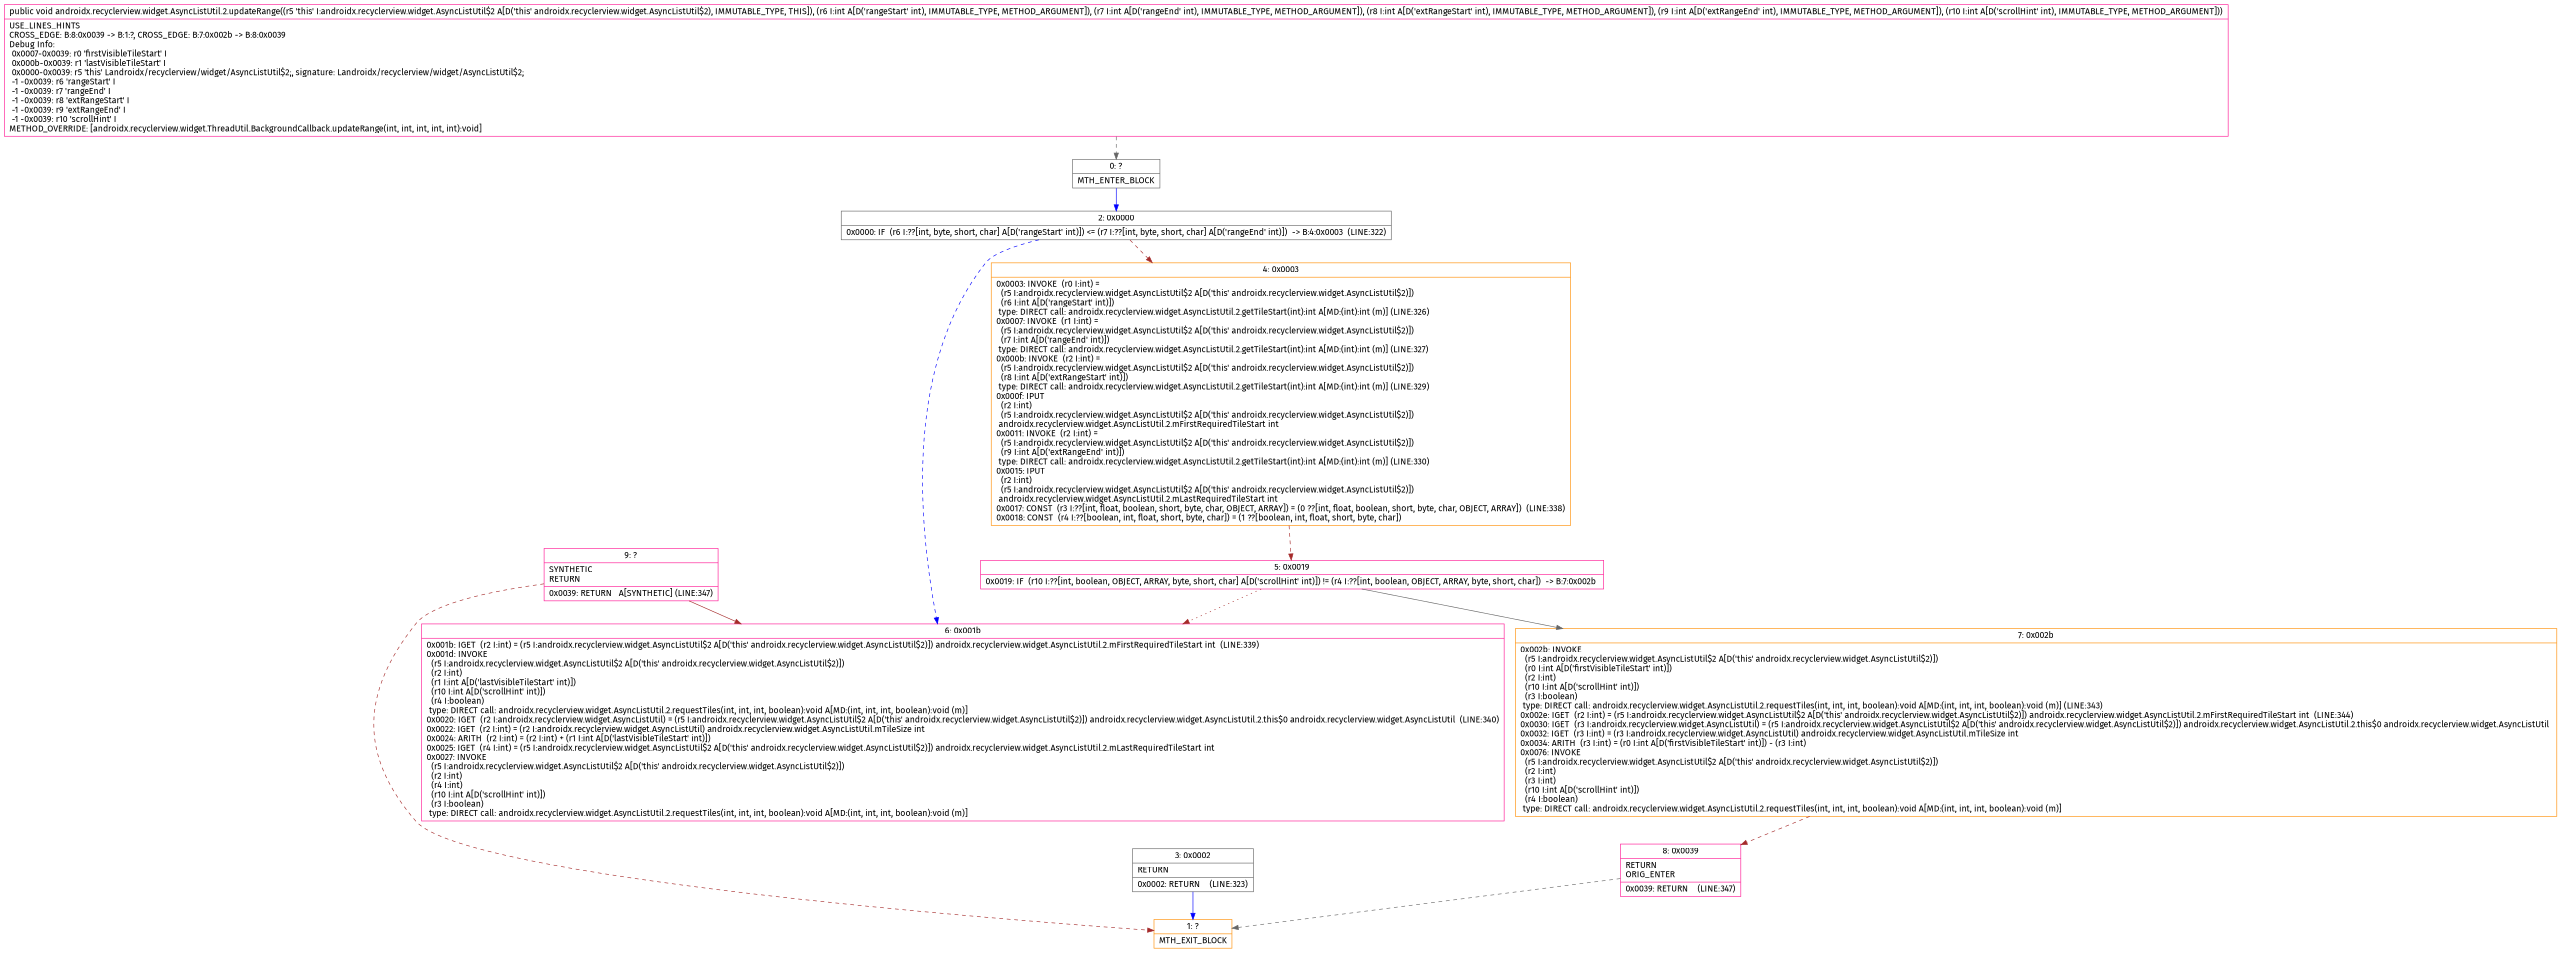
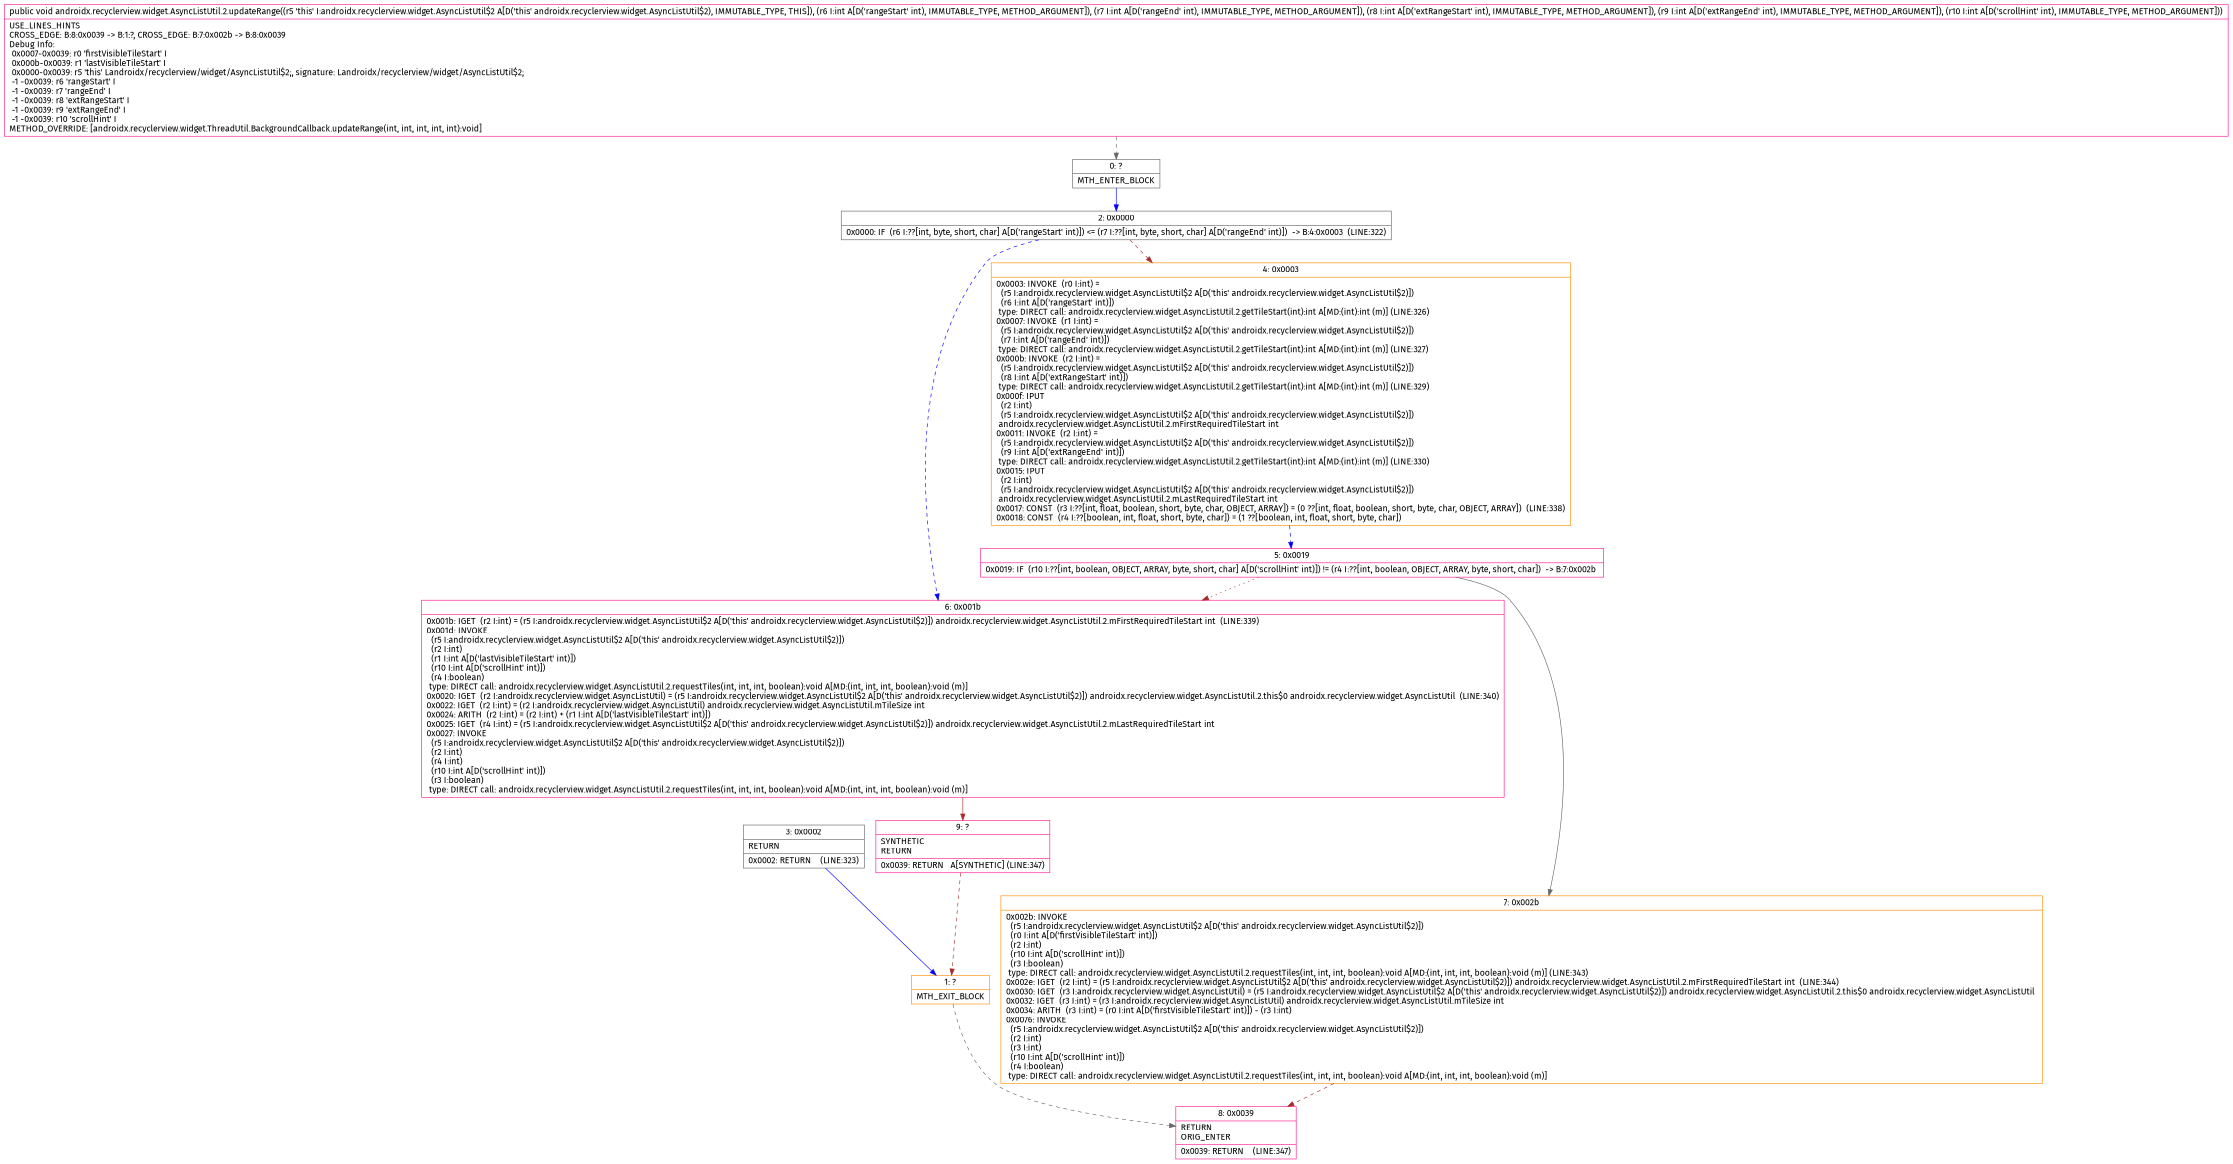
edge "4: 0x0003" -> "5: 0x0019": color brown -> blue
edge "9: ?" -> "6: 0x001b": reversed
edge "8: 0x0039" -> "1: ?": reversed
